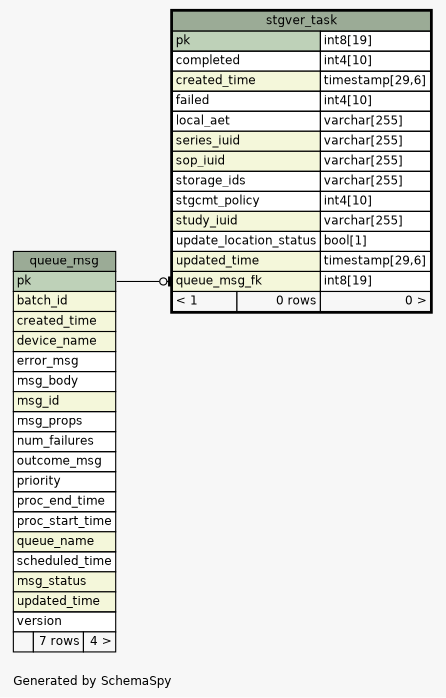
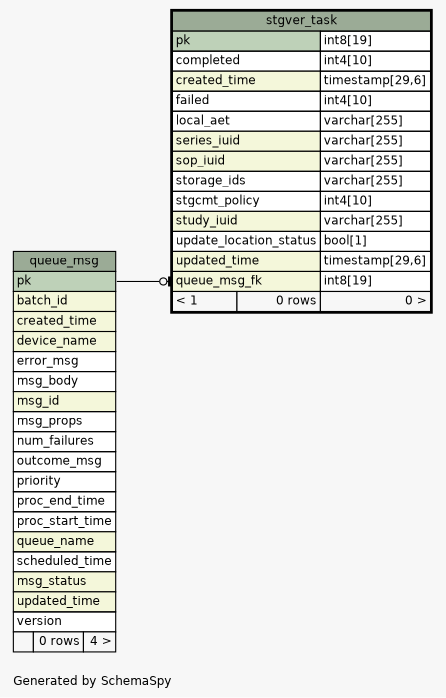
node "queue_msg": text "7 rows" -> "0 rows"
